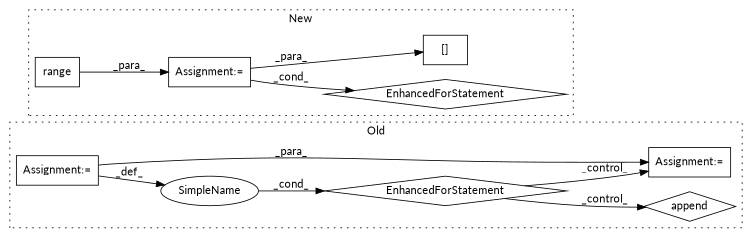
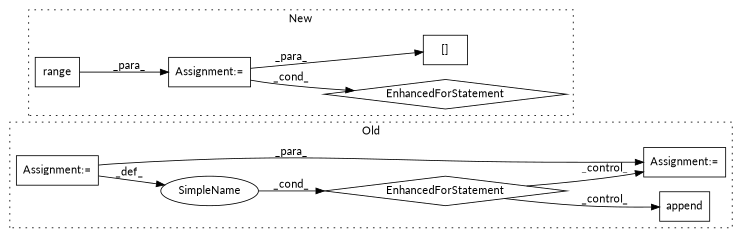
node "append": shape diamond -> box
